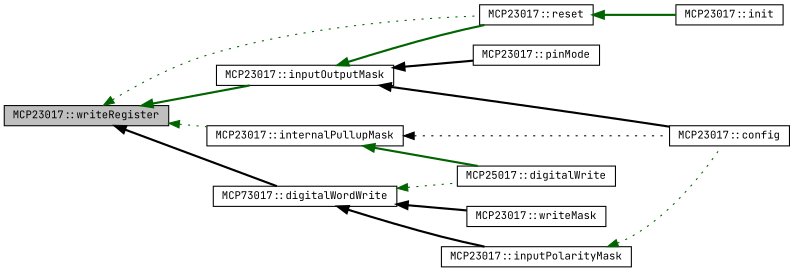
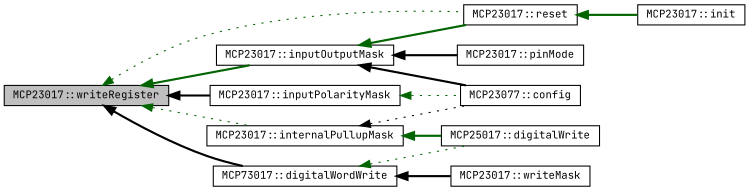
node "MCP23017::config": label "MCP23017::config" -> "MCP23077::config"
edge "MCP23017::inputPolarityMask" -> "MCP73017::digitalWordWrite": now "MCP23017::inputPolarityMask" -> "MCP23017::writeRegister"
